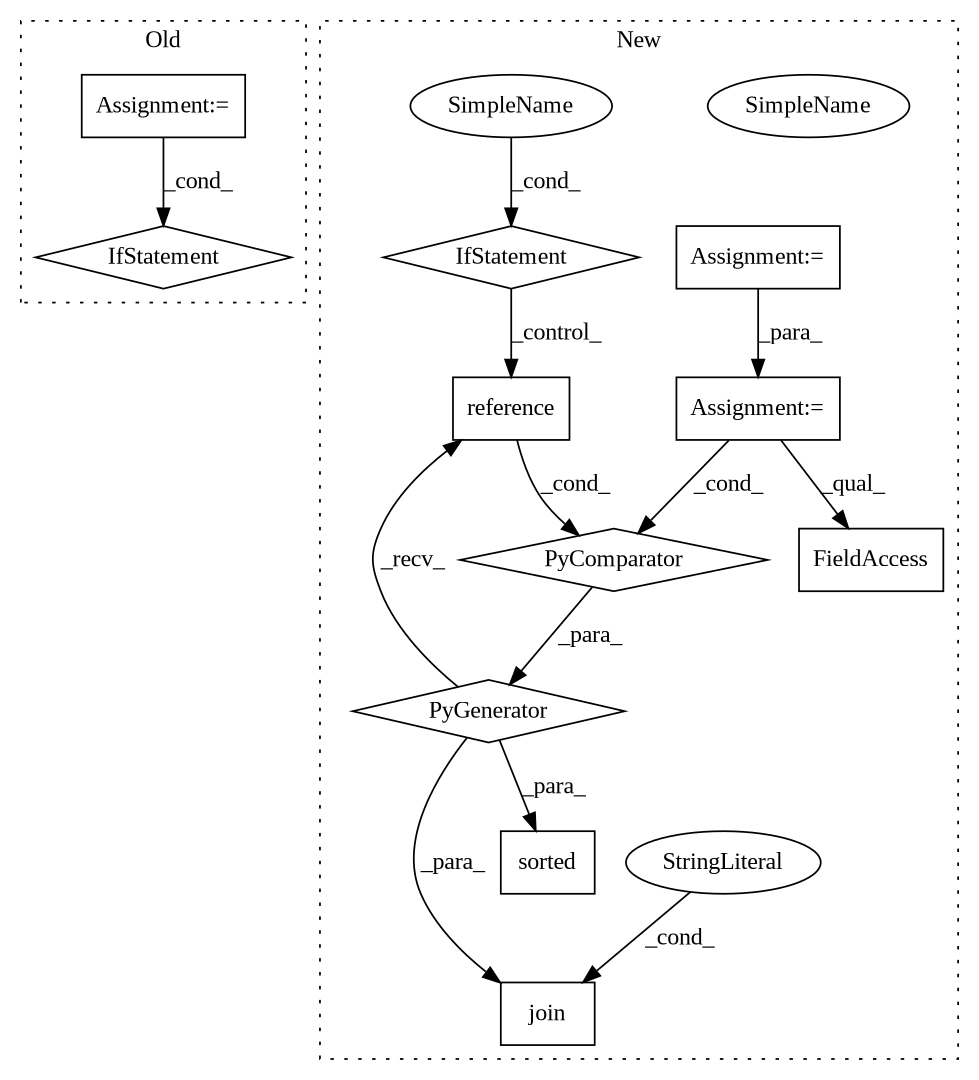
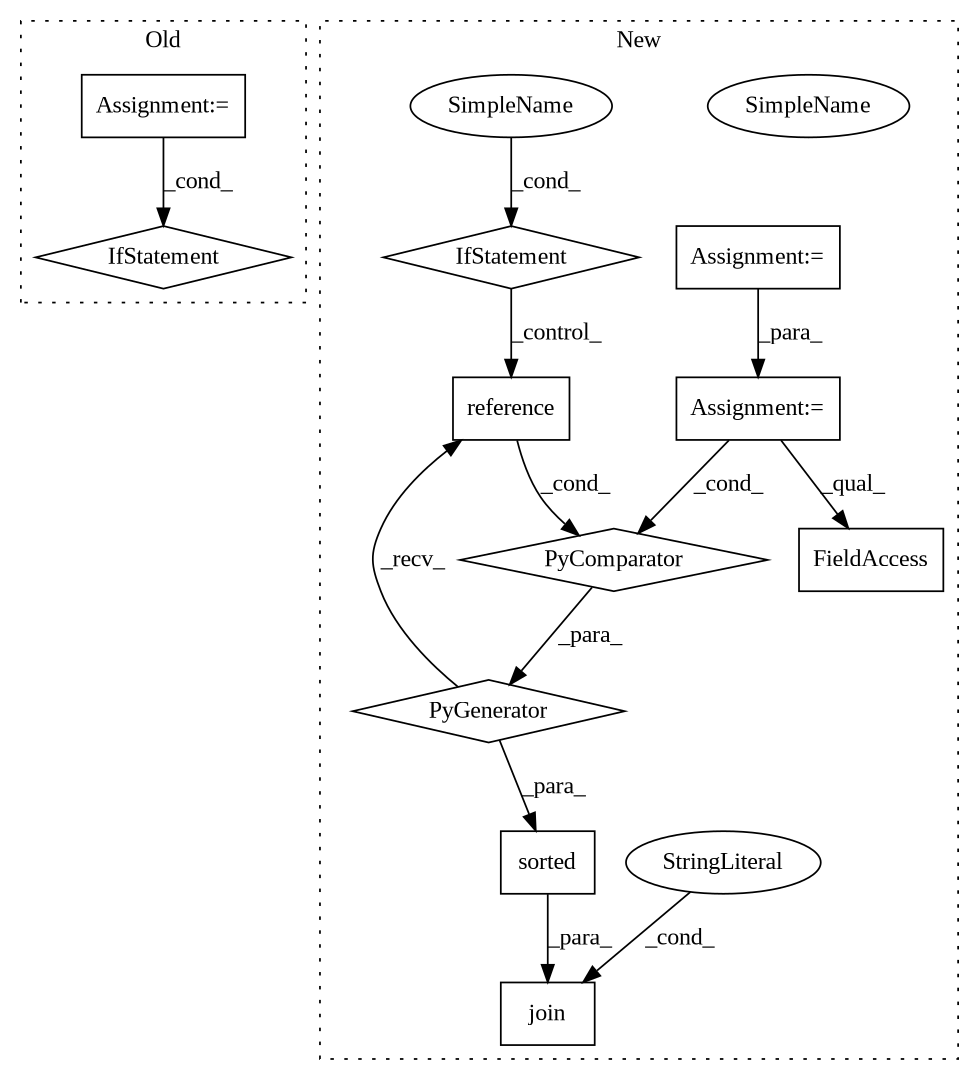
edge "PyGenerator" -> "join": now "sorted" -> "join"
